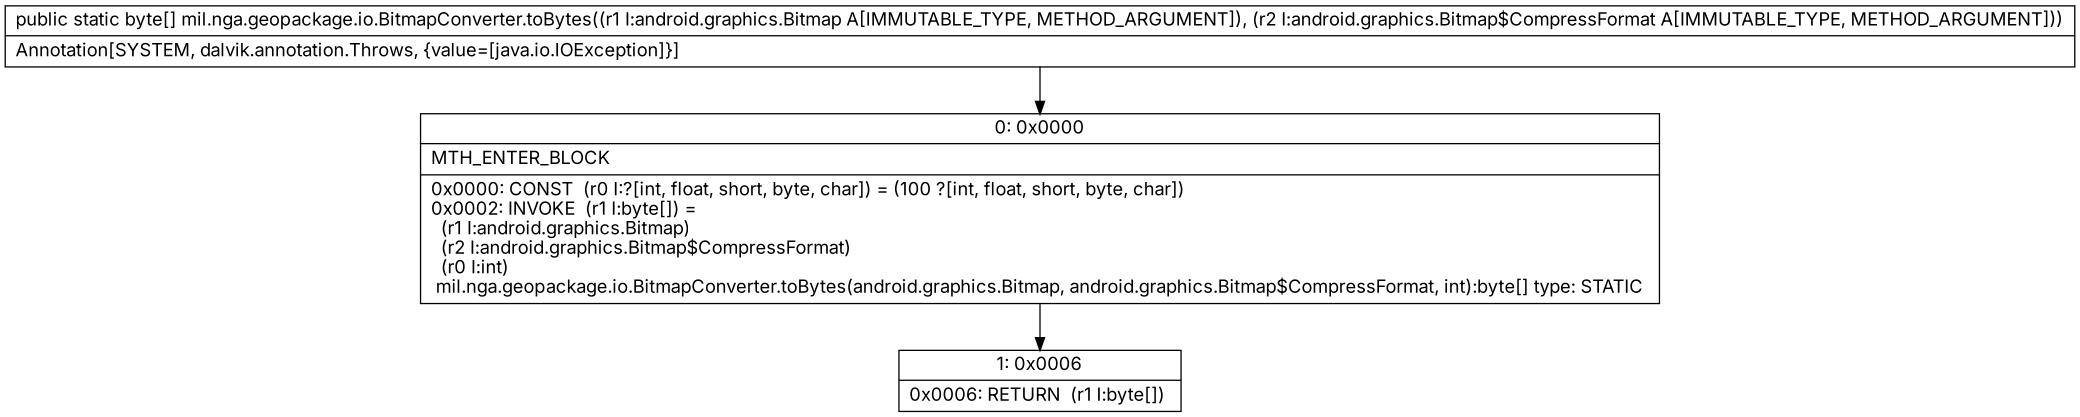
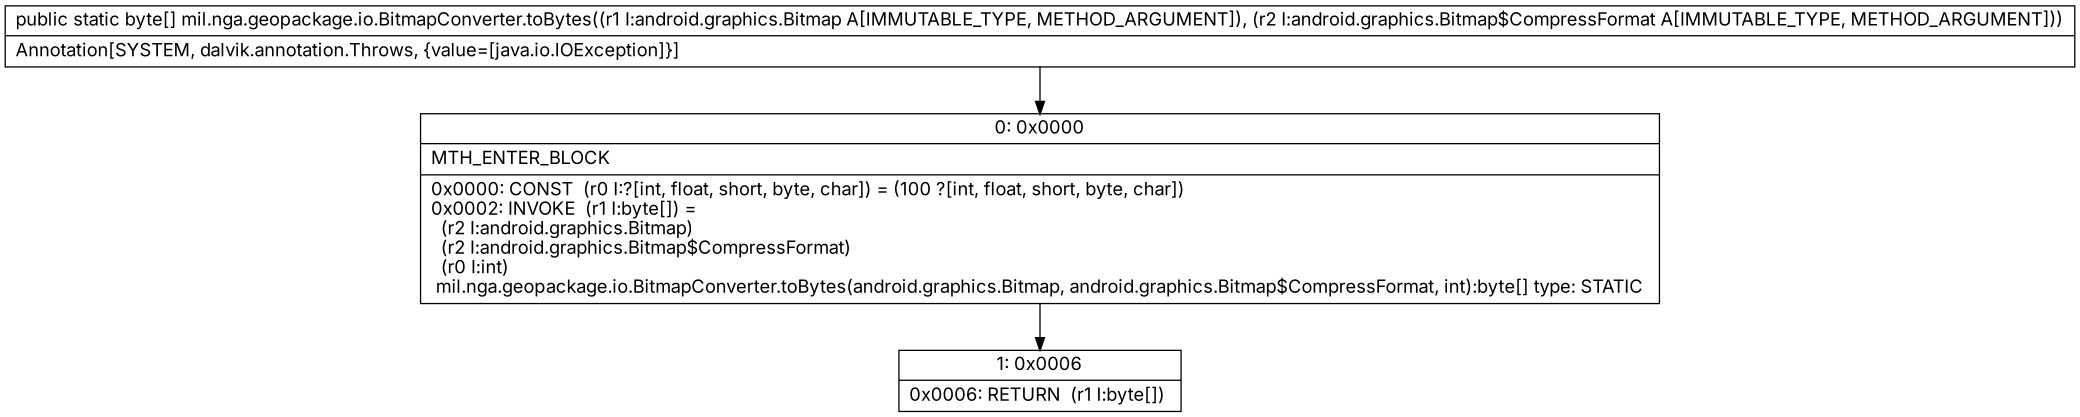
node "0: 0x0000": text "(r1 I:android.graphics.Bitmap)" -> "(r2 I:android.graphics.Bitmap)"
